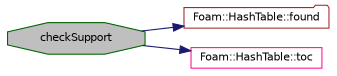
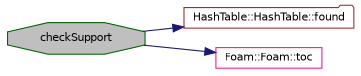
node "Foam::HashTable::found": label "Foam::HashTable::found" -> "HashTable::HashTable::found"
node "Foam::HashTable::toc": label "Foam::HashTable::toc" -> "Foam::Foam::toc"
